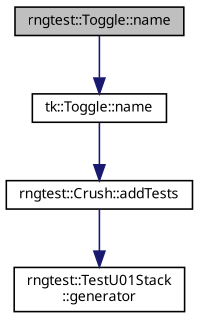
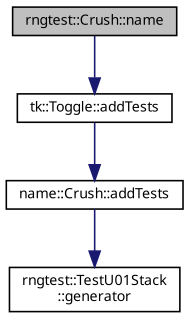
node "rngtest::Toggle::name": label "rngtest::Toggle::name" -> "rngtest::Crush::name"
node "tk::Toggle::name": label "tk::Toggle::name" -> "tk::Toggle::addTests"
node "rngtest::Crush::addTests": label "rngtest::Crush::addTests" -> "name::Crush::addTests"
